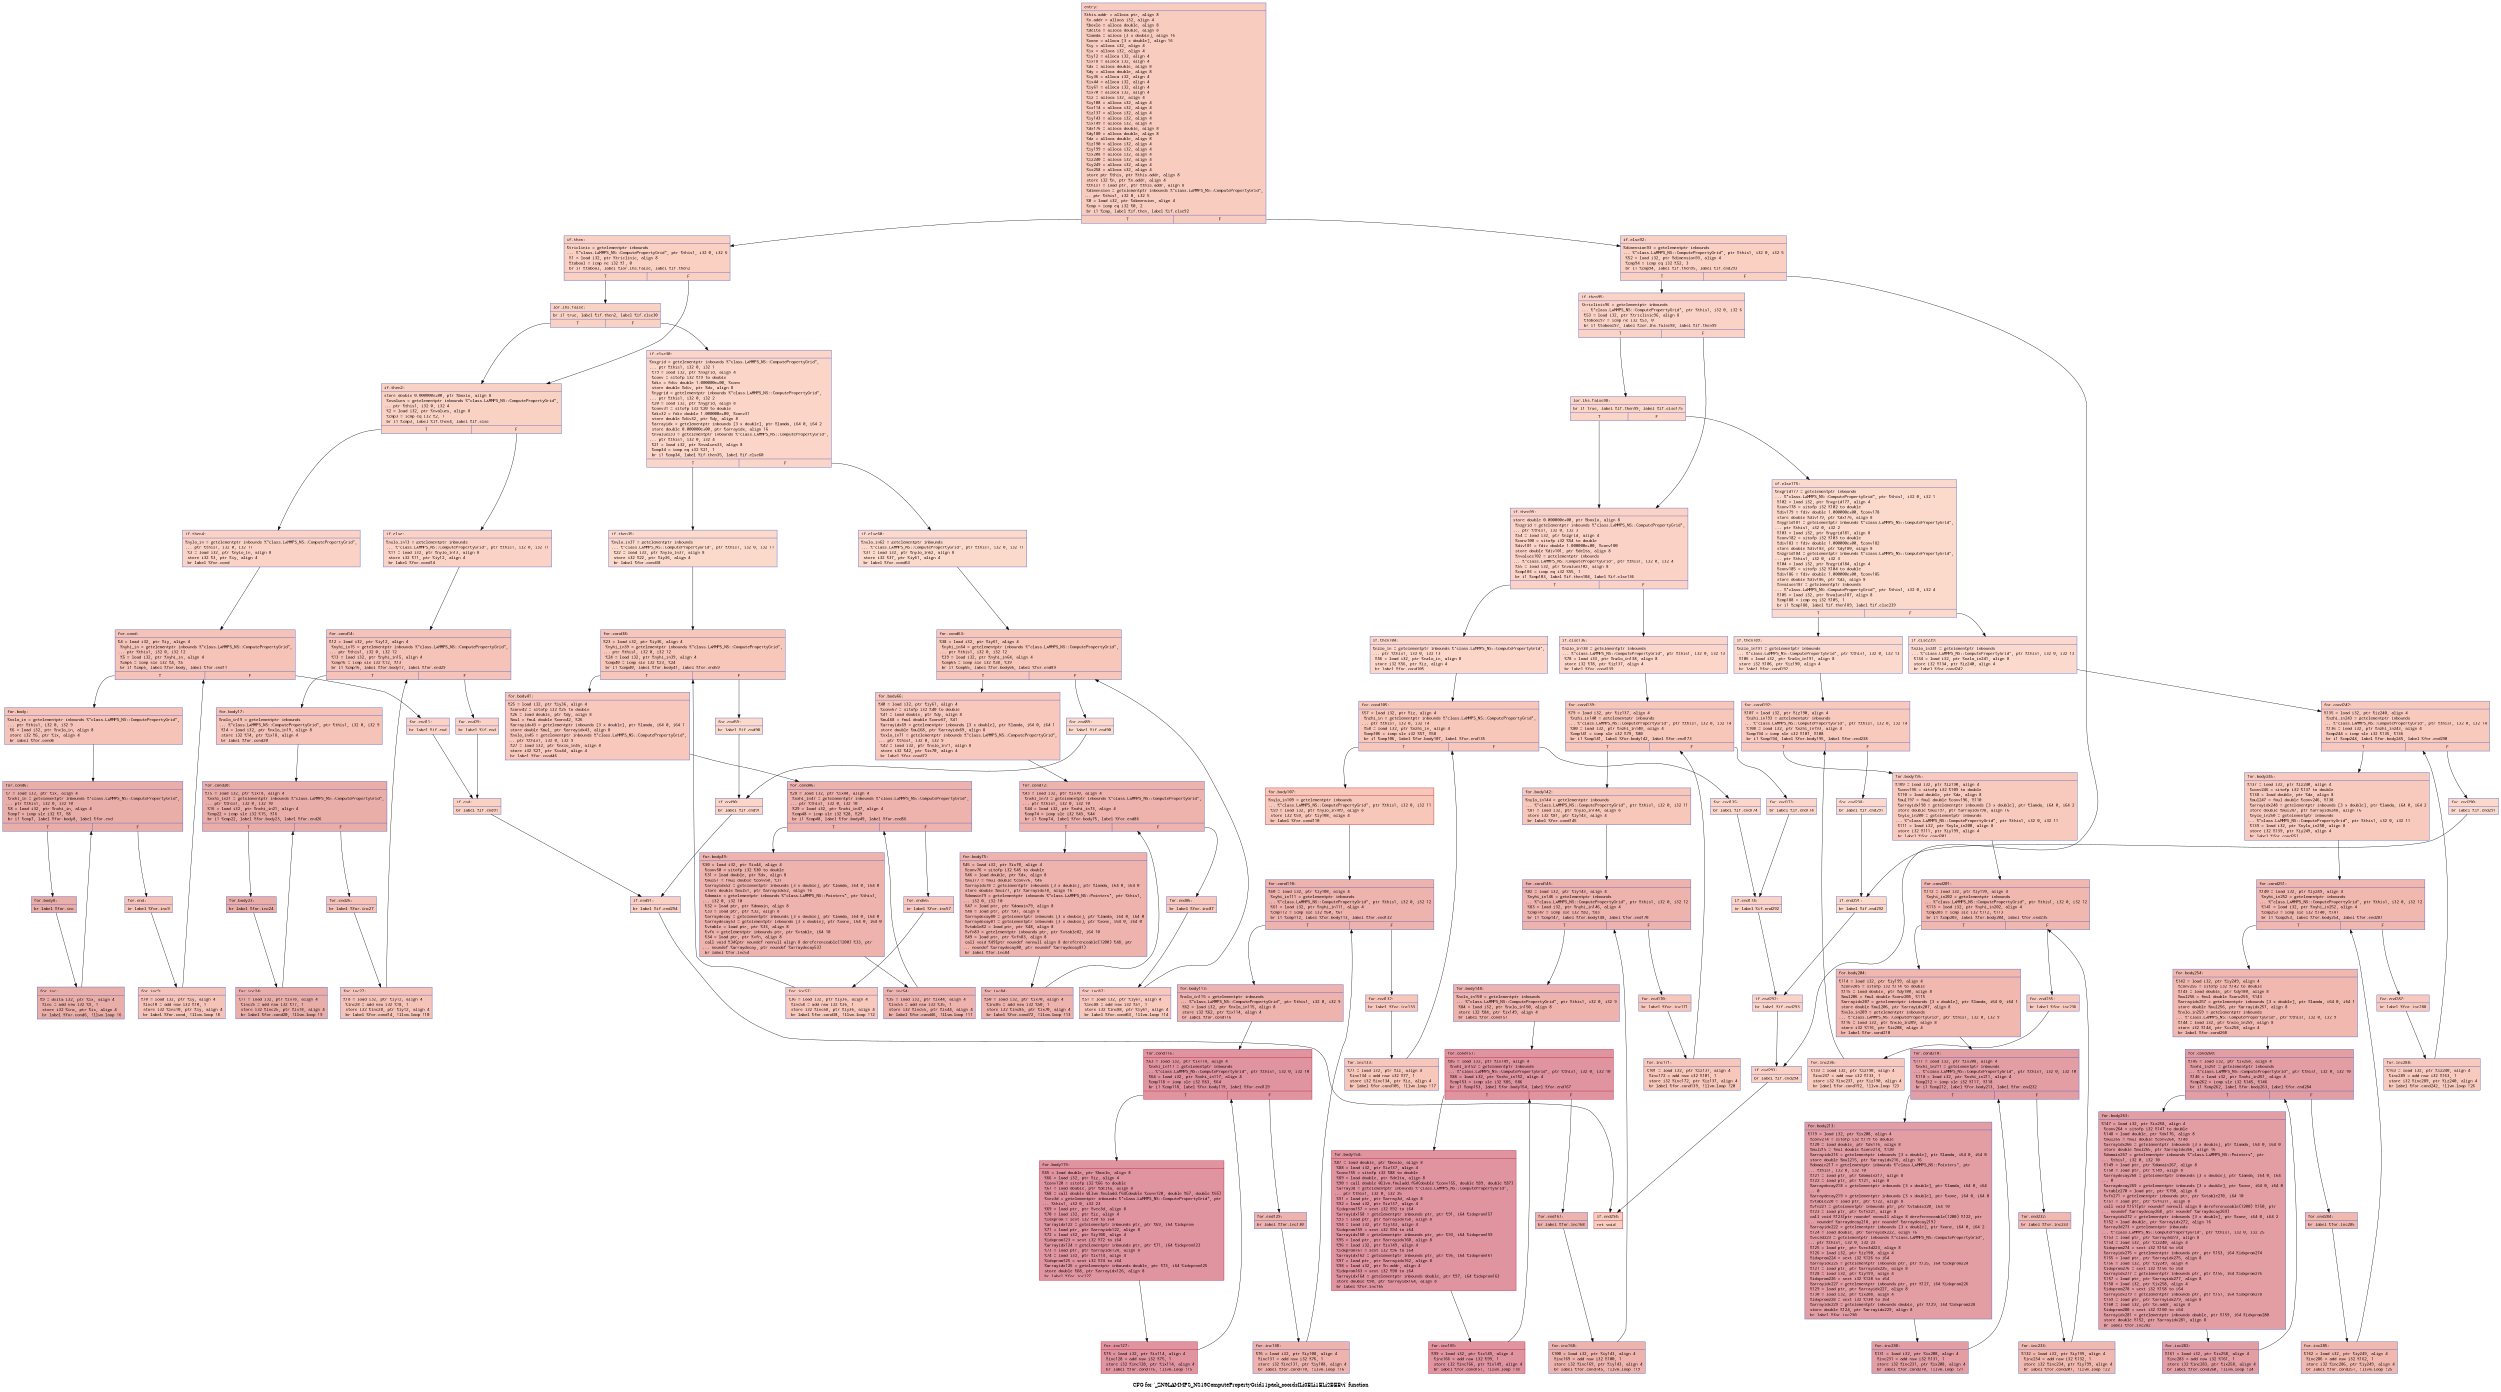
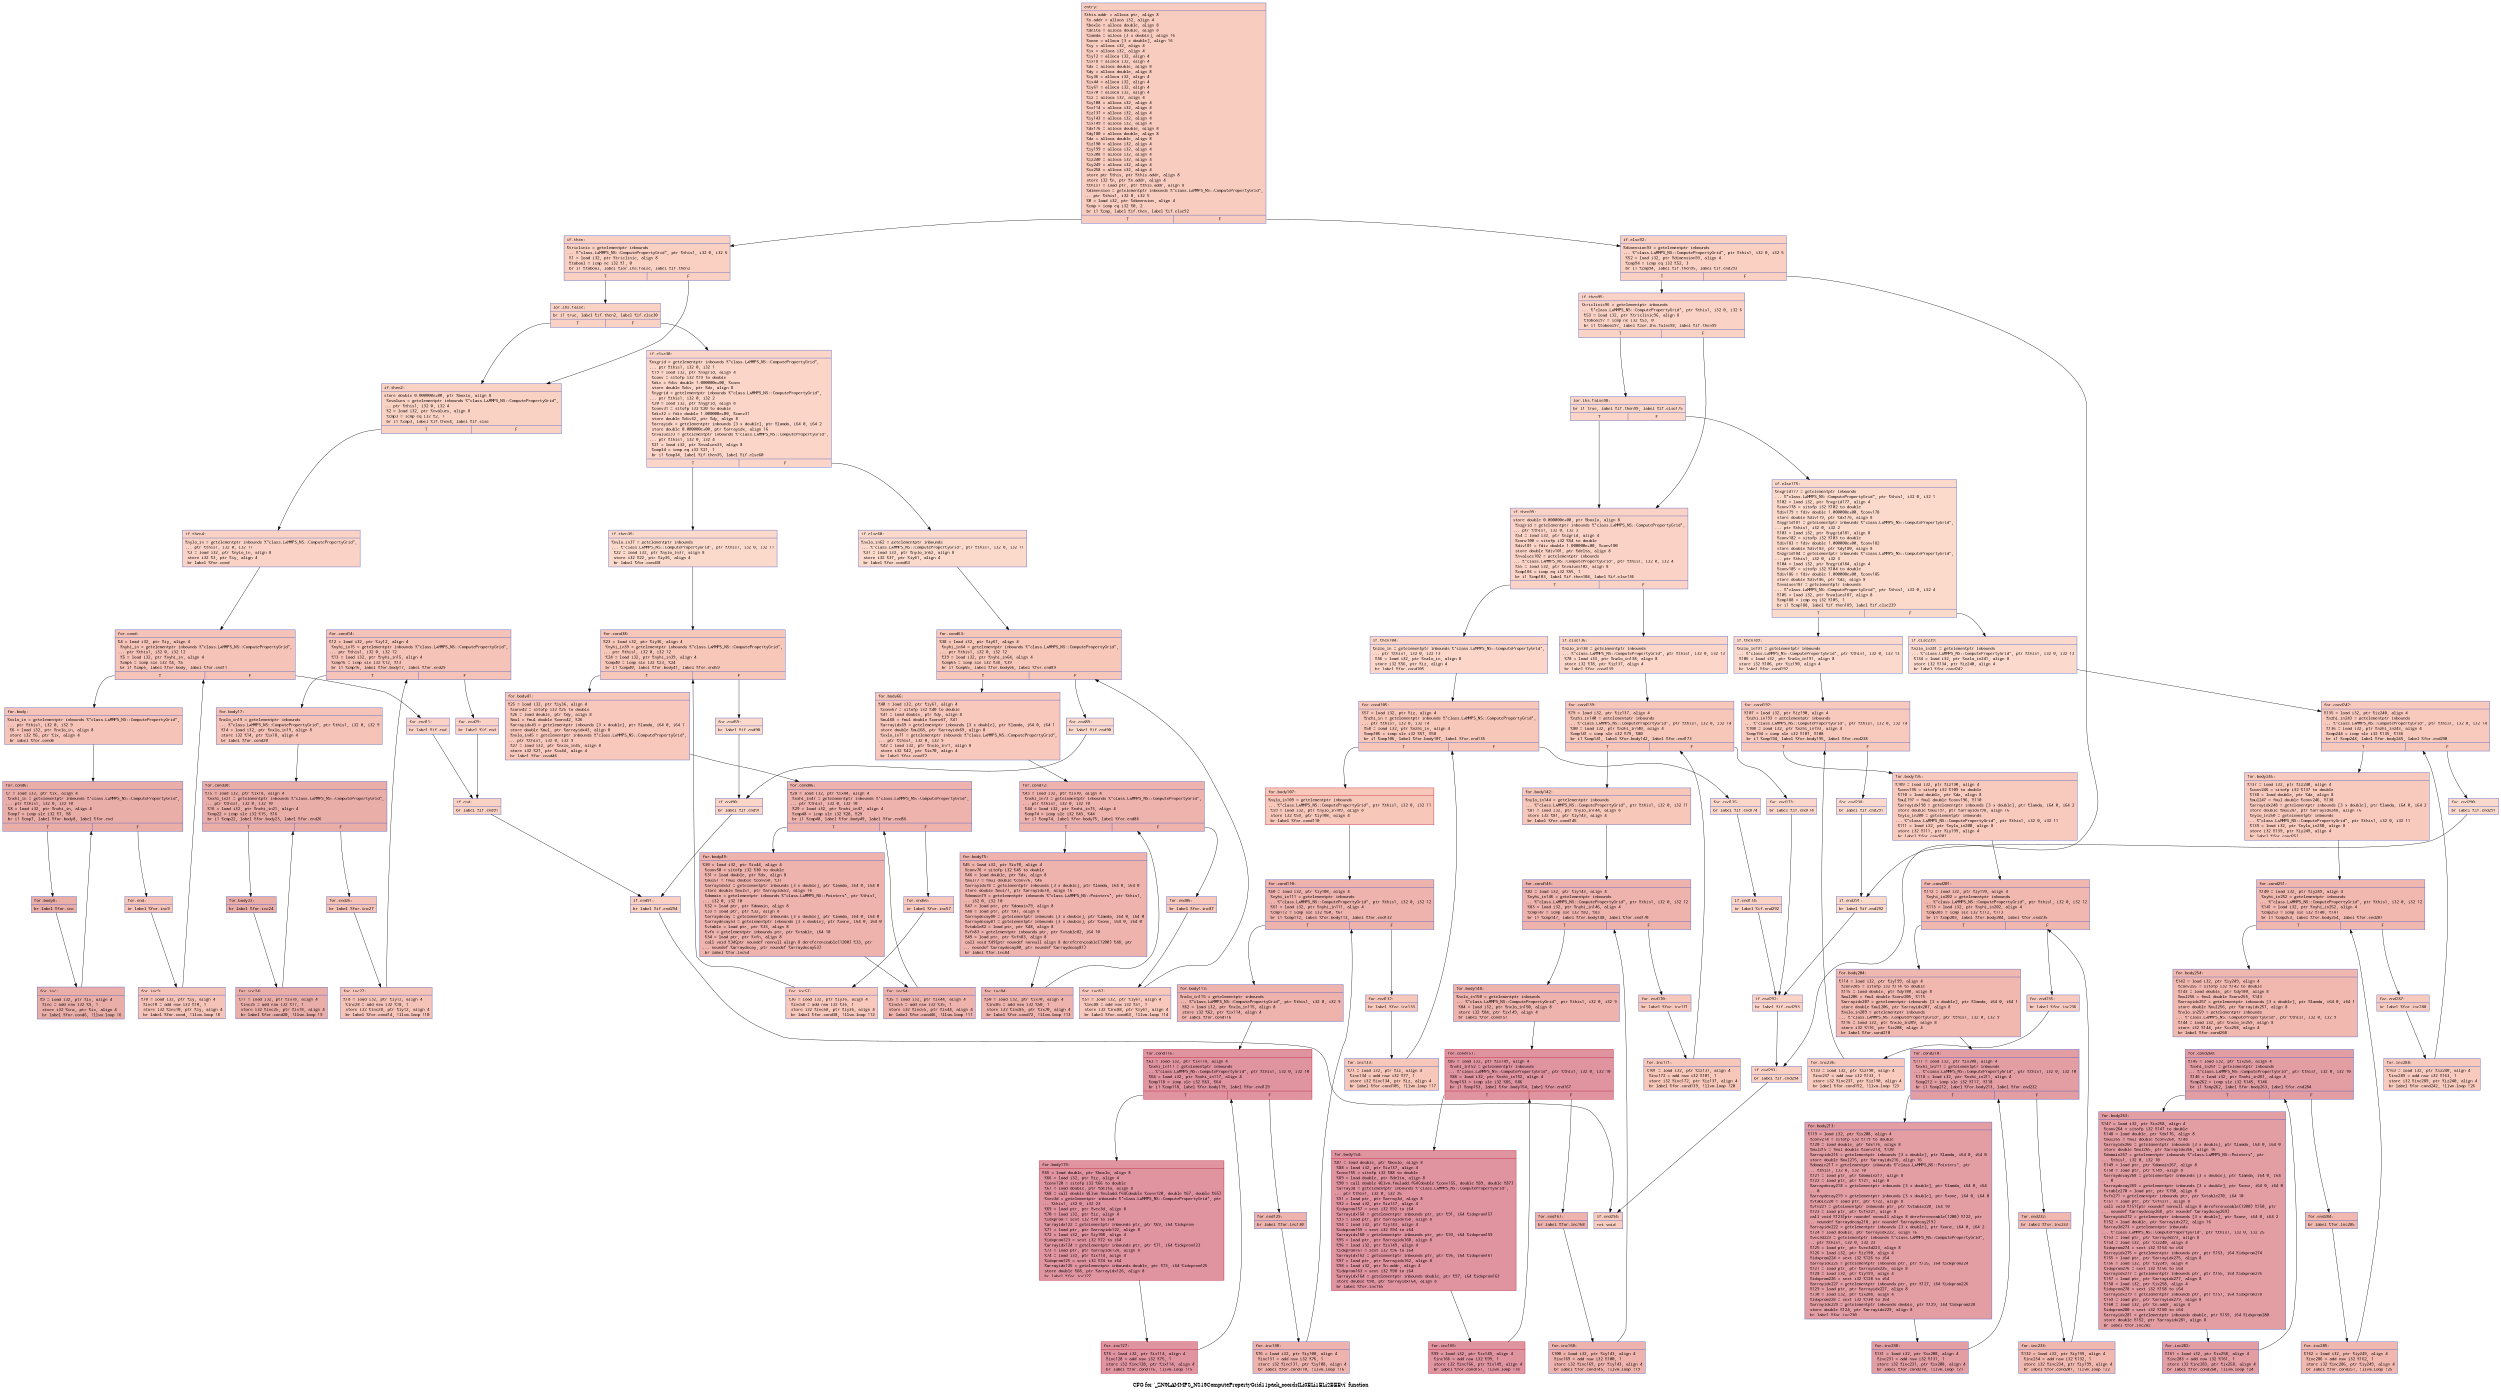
node "if.else:": removed
edge "for.end173:" -> "if.end174:": now "for.end173:" -> "if.end292:"
node "for.inc:": text "%9 = delta i32, ptr %ix, align 4" -> "%9 = load i32, ptr %ix, align 4"
node "if.end294:": color #b70d28ff -> #3d50c3ff
